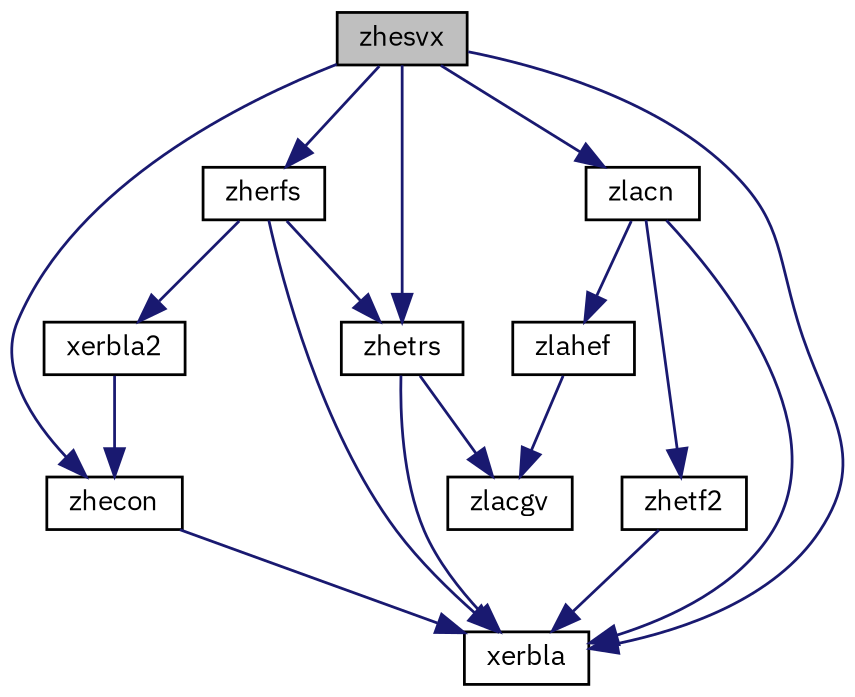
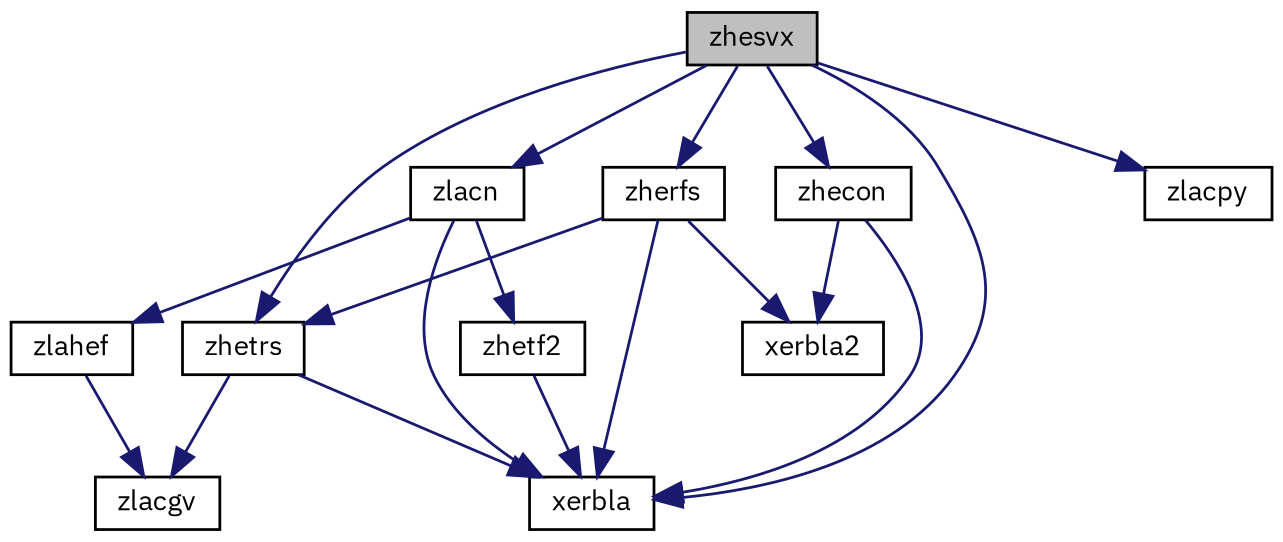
node "zlacpy": added
edge "xerbla2" -> "zhecon": reversed
